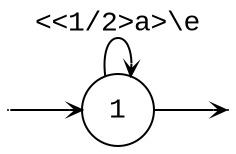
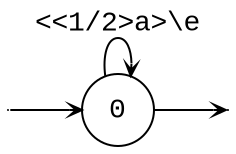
node "1": label "1" -> "0"
